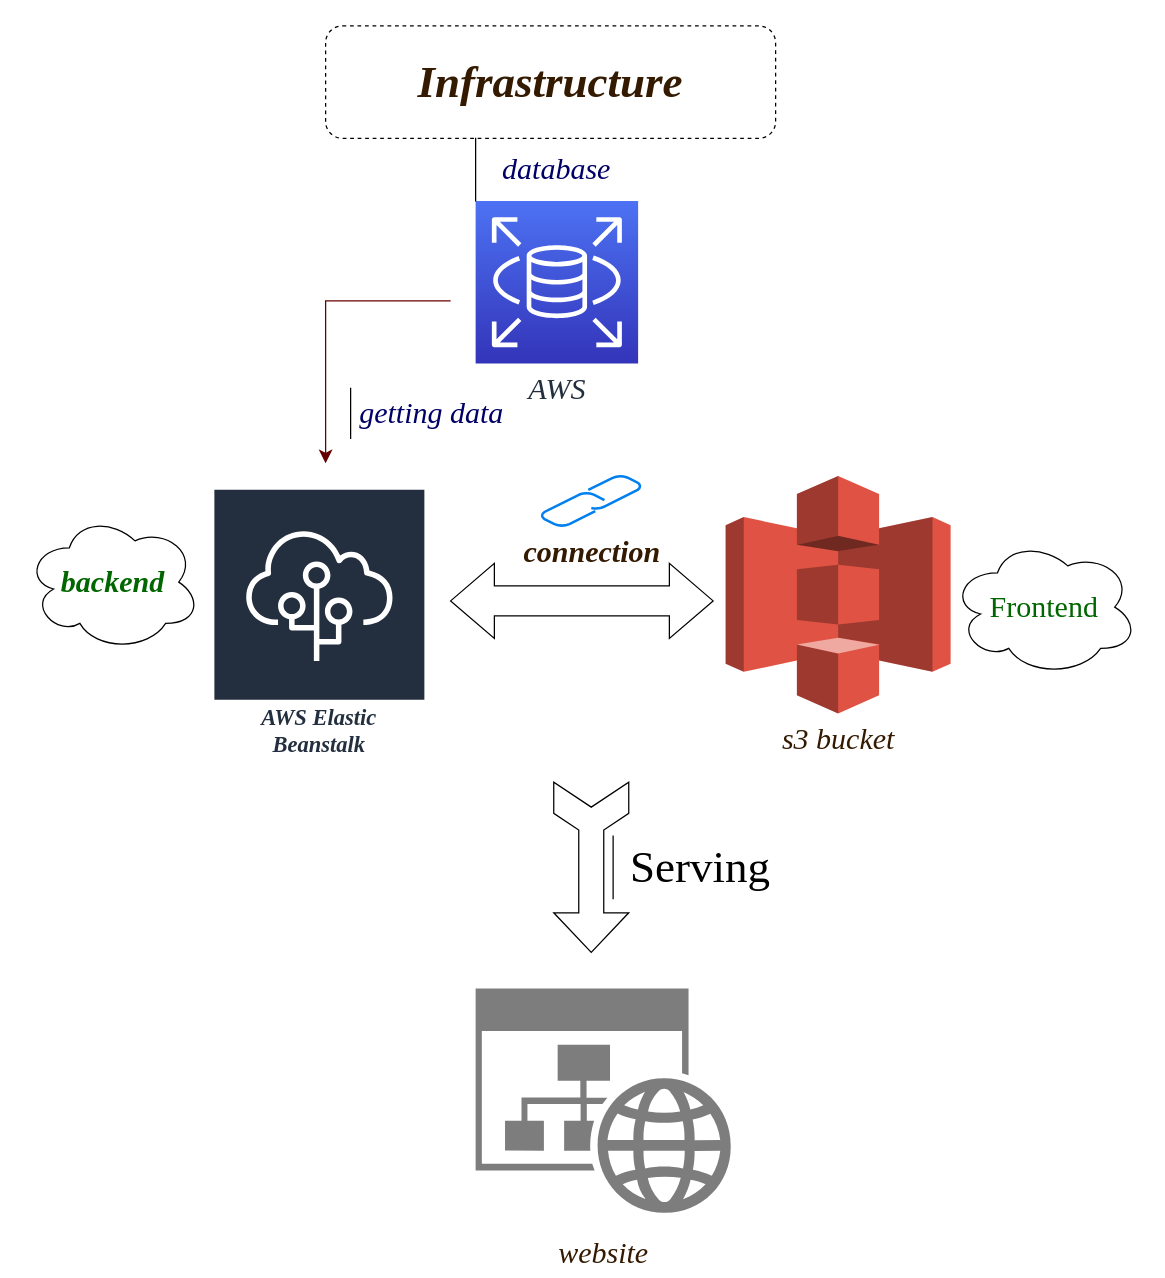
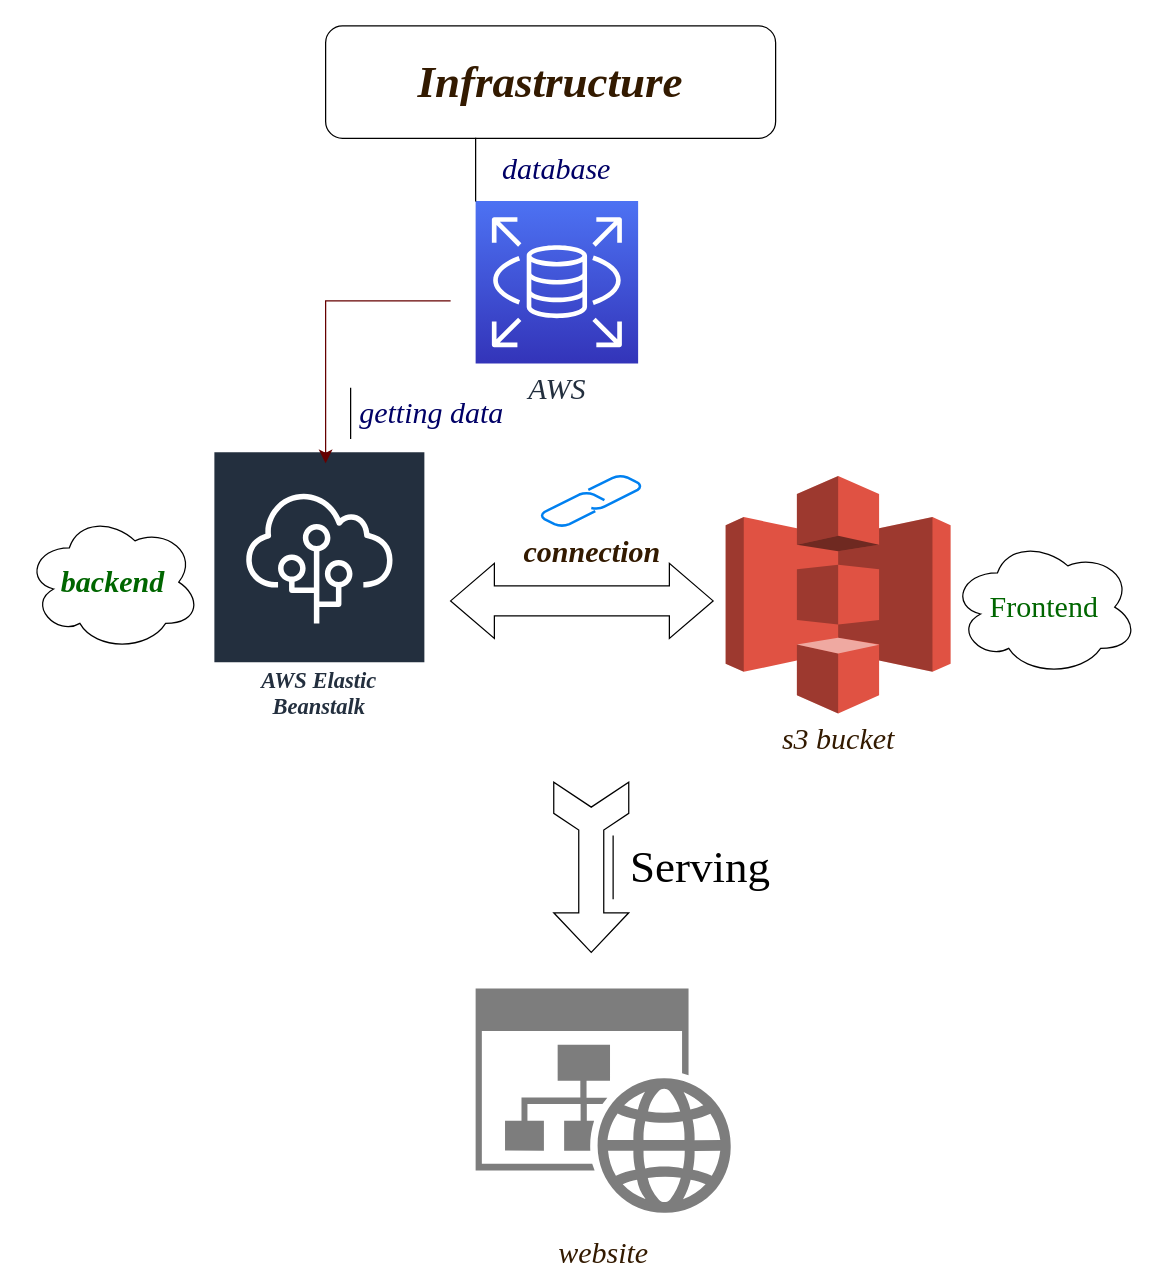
node "Infrastructure": style dashed -> solid
node "AWS Elastic Beanstalk": moved (319, 626) -> (319, 588)
